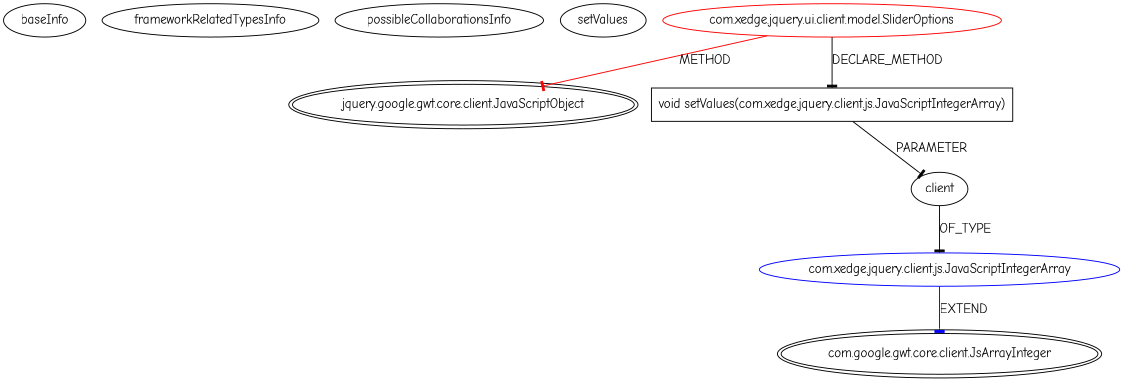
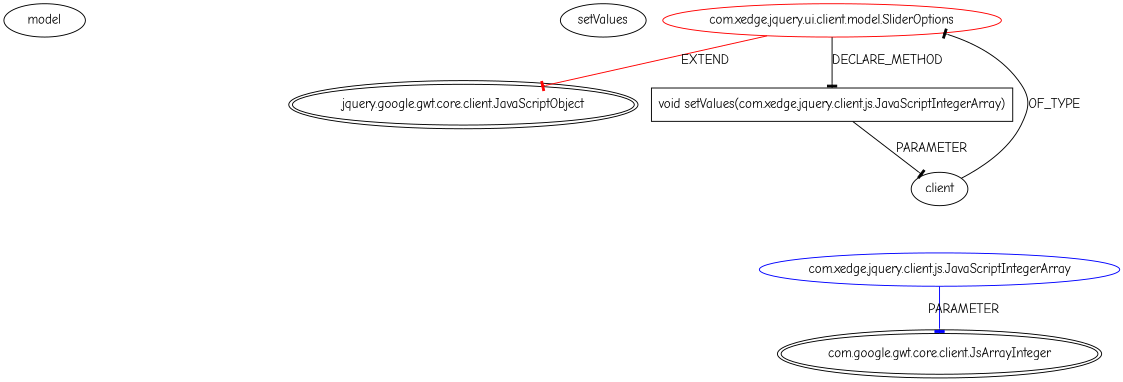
node "baseInfo": label "baseInfo" -> "model"
node "frameworkRelatedTypesInfo": removed
node "possibleCollaborationsInfo": removed
edge "com.xedge.jquery.ui.client.model.SliderOptions" -> "jquery.google.gwt.core.client.JavaScriptObject": label "METHOD" -> "EXTEND"
edge "client" -> "com.xedge.jquery.client.js.JavaScriptIntegerArray": now "client" -> "com.xedge.jquery.ui.client.model.SliderOptions"
edge "com.xedge.jquery.client.js.JavaScriptIntegerArray" -> "com.google.gwt.core.client.JsArrayInteger": label "EXTEND" -> "PARAMETER"
